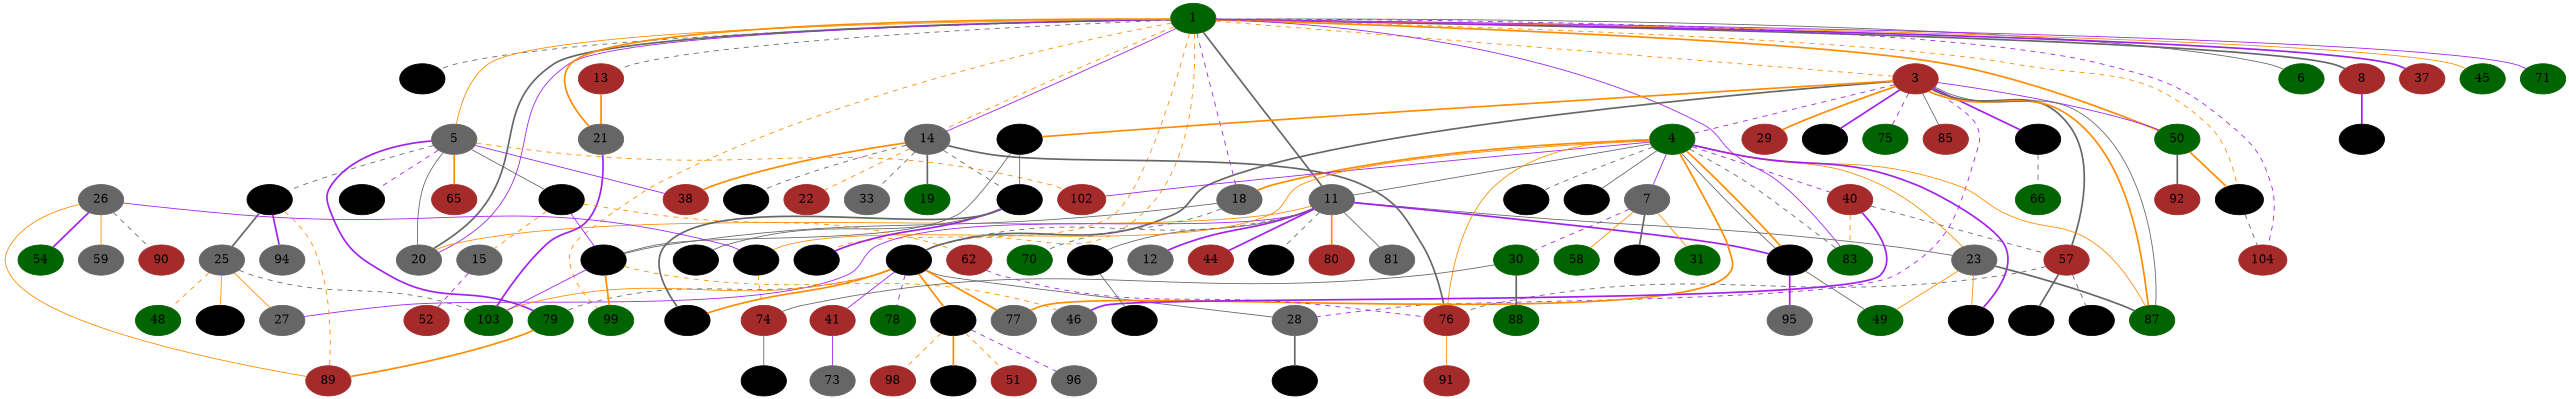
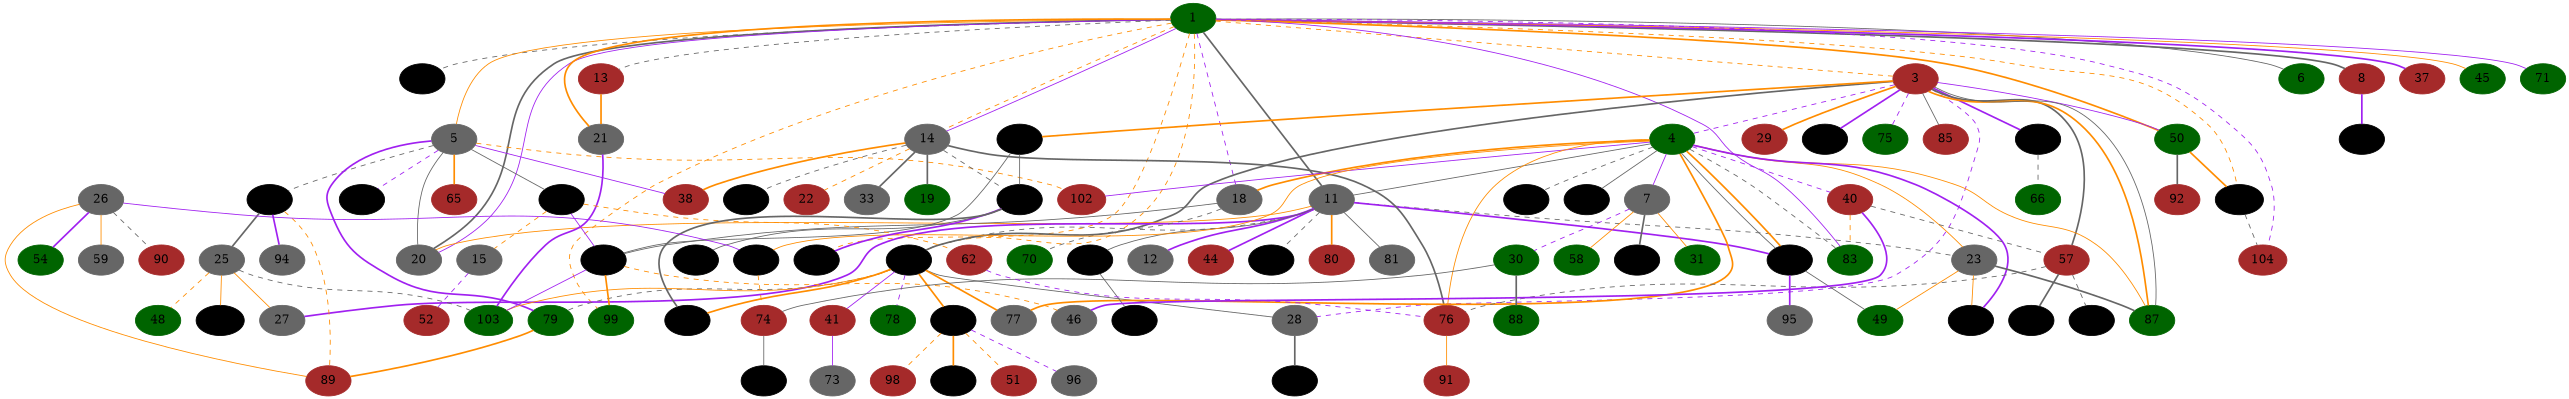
edge "14" -- "33": style dashed -> bold
edge "11" -- "23": style solid -> dashed
edge "11" -- "27": style solid -> bold
